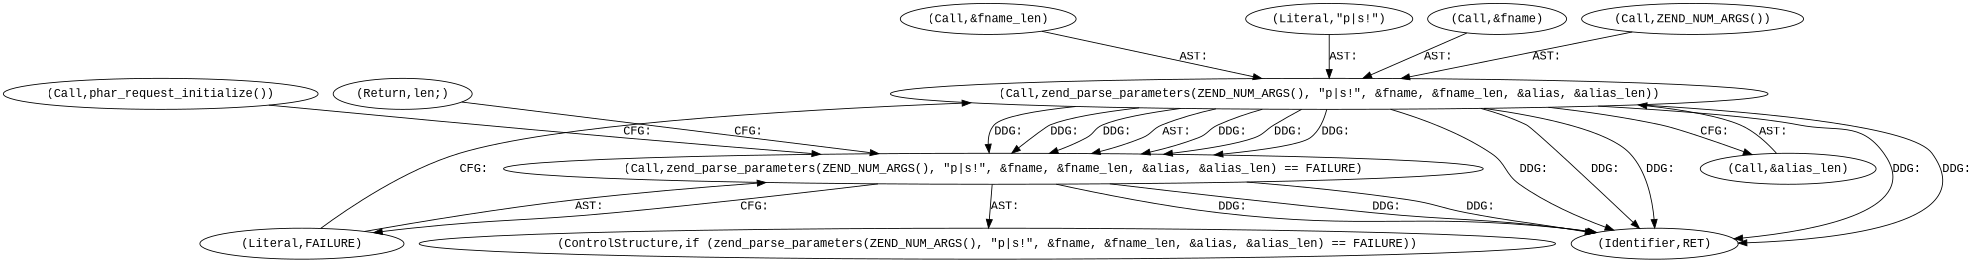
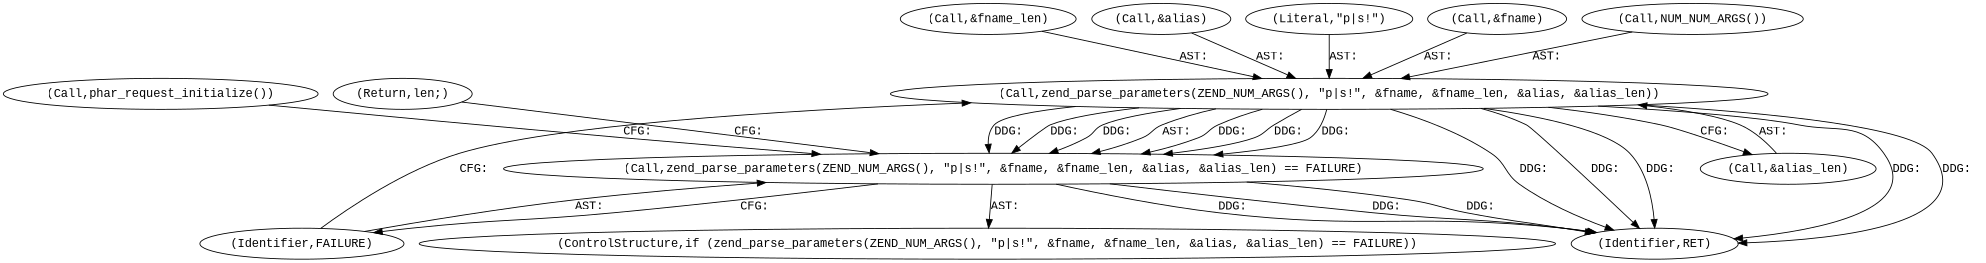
node "(Call,&alias)": added
node "(Call,ZEND_NUM_ARGS())": label "(Call,ZEND_NUM_ARGS())" -> "(Call,NUM_NUM_ARGS())"
node "(Literal,FAILURE)": label "(Literal,FAILURE)" -> "(Identifier,FAILURE)"
